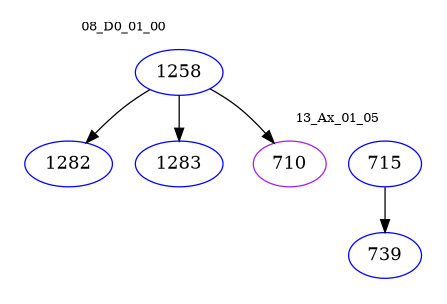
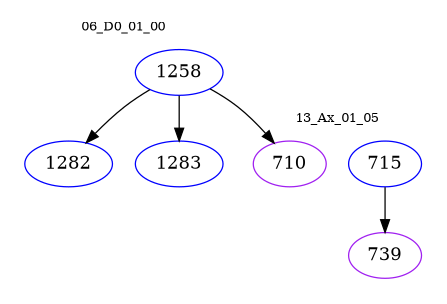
cluster "08_D0_01_00": label "08_D0_01_00" -> "06_D0_01_00"
node "739": color blue -> purple
